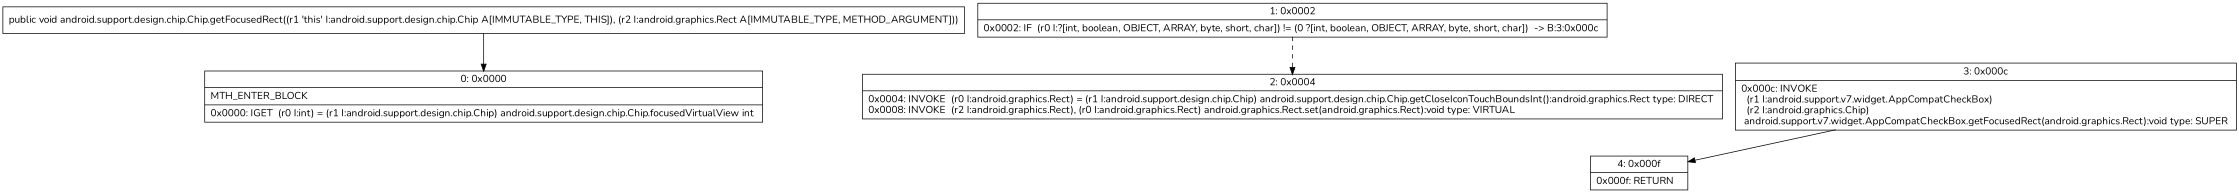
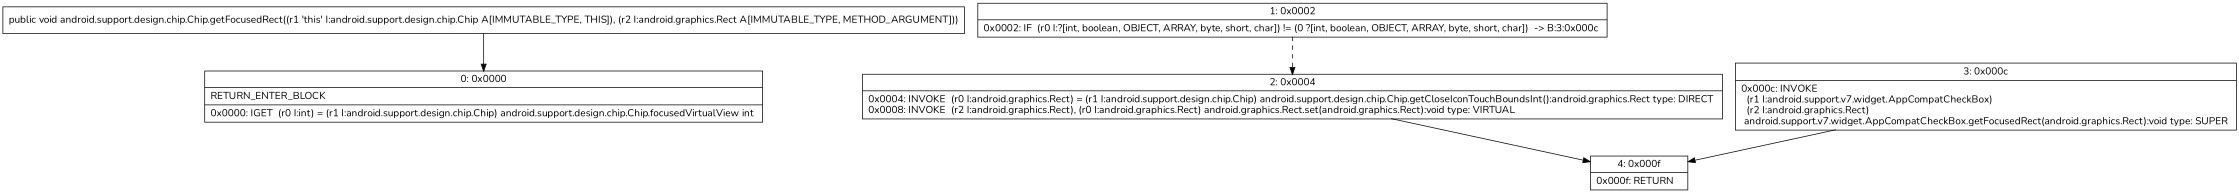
node "0: 0x0000": text "MTH_ENTER_BLOCK" -> "RETURN_ENTER_BLOCK"
node "3: 0x000c": text "(r2 I:android.graphics.Chip)" -> "(r2 I:android.graphics.Rect)"
edge "2: 0x0004" -> "4: 0x000f": added
